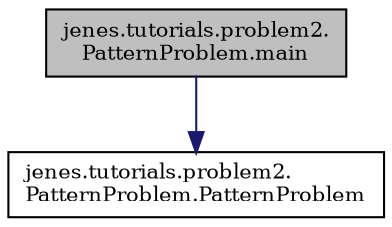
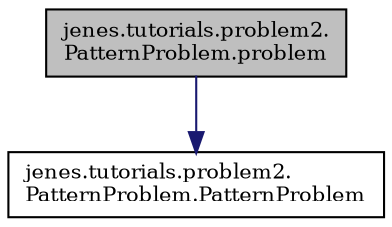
node "jenes.tutorials.problem2. PatternProblem.main": label "jenes.tutorials.problem2. PatternProblem.main" -> "jenes.tutorials.problem2. PatternProblem.problem"
